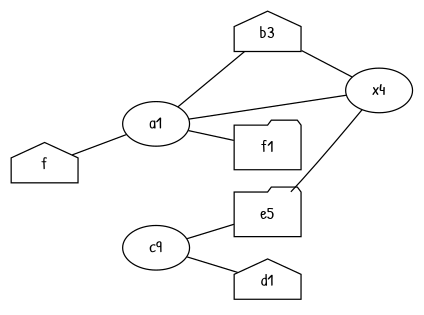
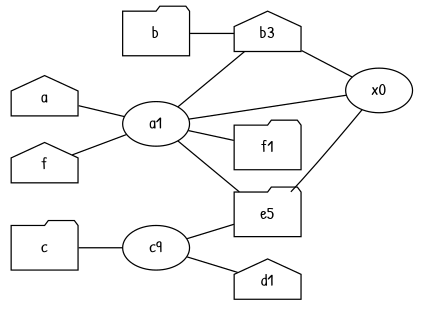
node "b": added
node "x4": label "x4" -> "x0"
node "a": added
edge "a1" -- "e5": added
node "c": added
